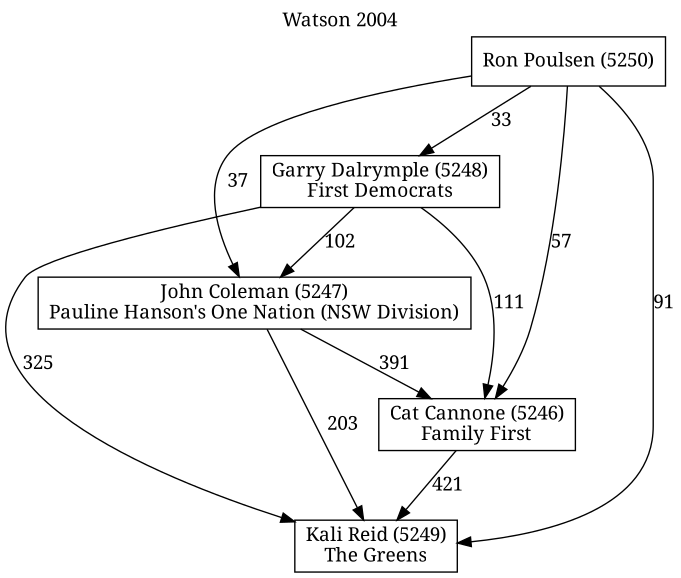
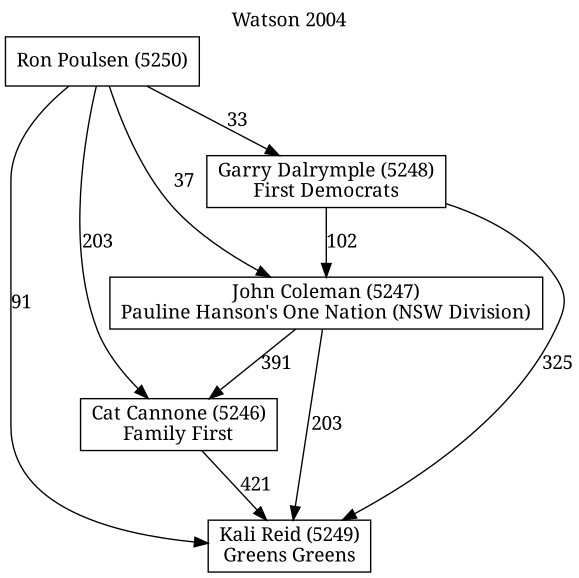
edge "Ron Poulsen (5250)" -> "Cat Cannone (5246) Family First": label "57" -> "203"
edge "Garry Dalrymple (5248) First Democrats" -> "Cat Cannone (5246) Family First": removed, label "111"
node "Kali Reid (5249) The Greens": label "Kali Reid (5249) The Greens" -> "Kali Reid (5249) Greens Greens"
